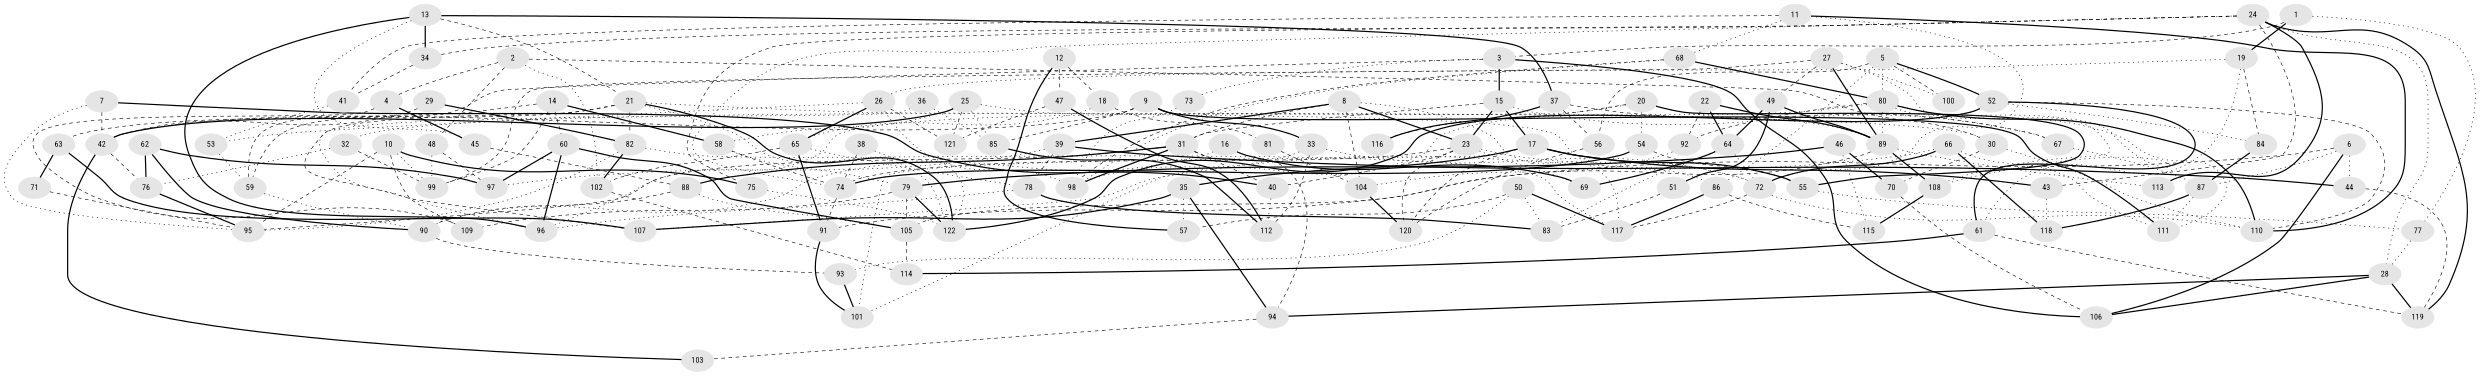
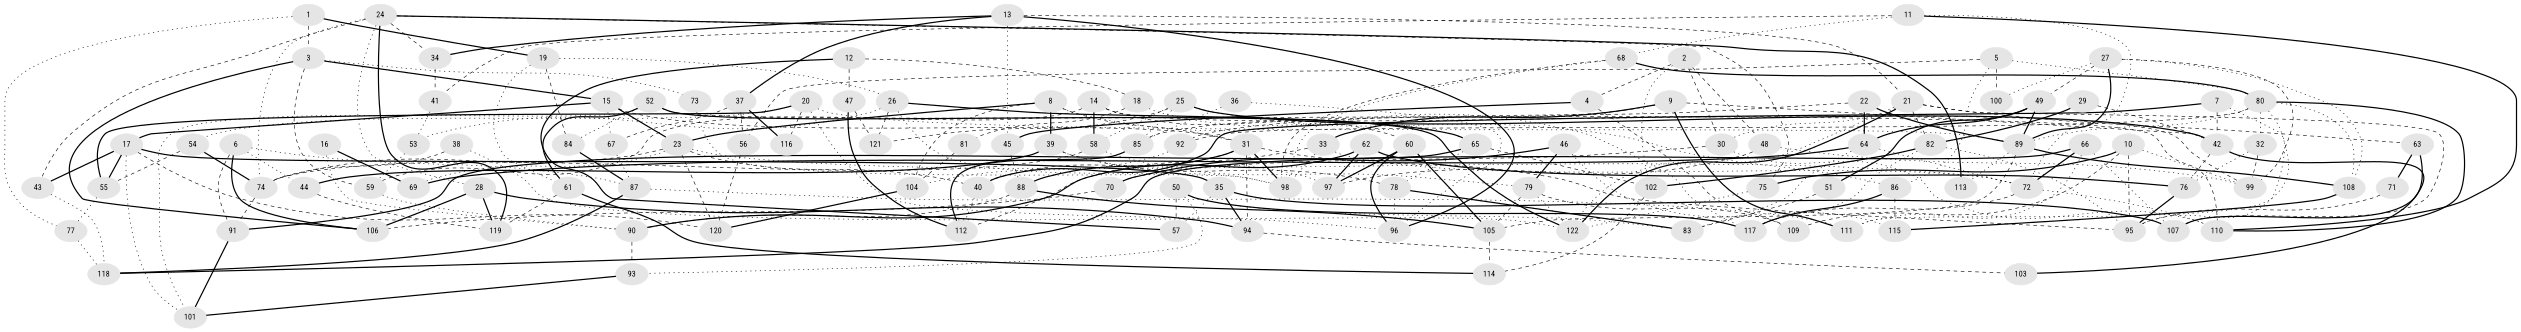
edge "5" -- "52": removed
edge "79" -- "122": style bold -> dotted
edge "88" -- "105": style dotted -> bold
edge "77" -- "28": now "77" -- "118"
